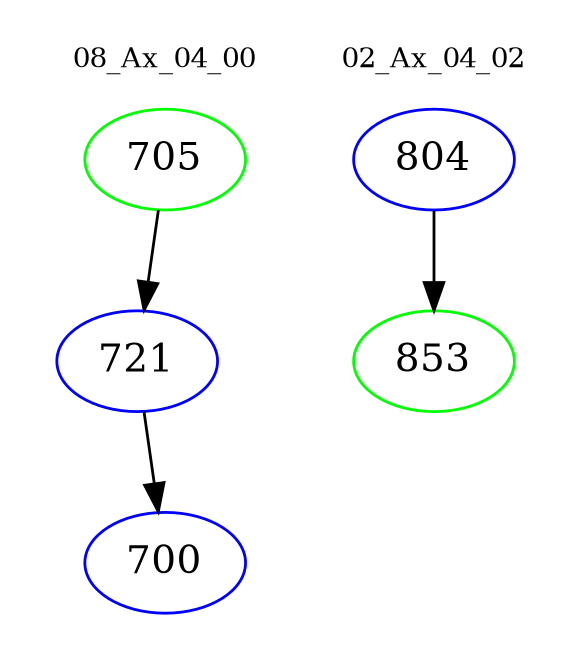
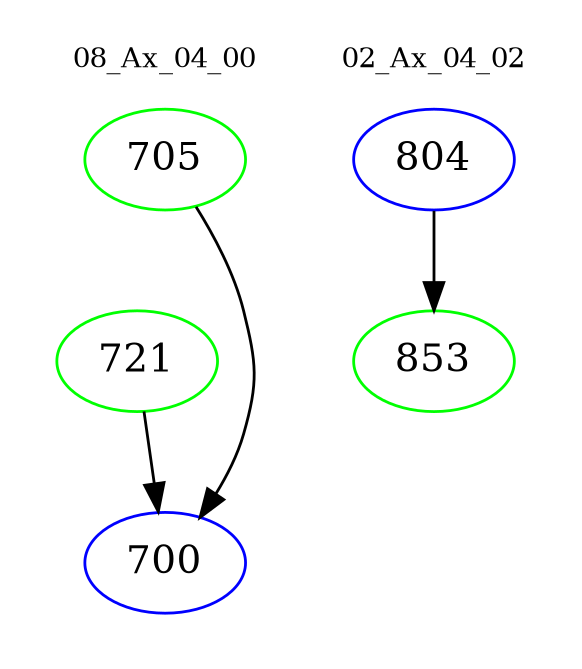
edge "705" -> "721": now "705" -> "700"
node "721": color blue -> green
